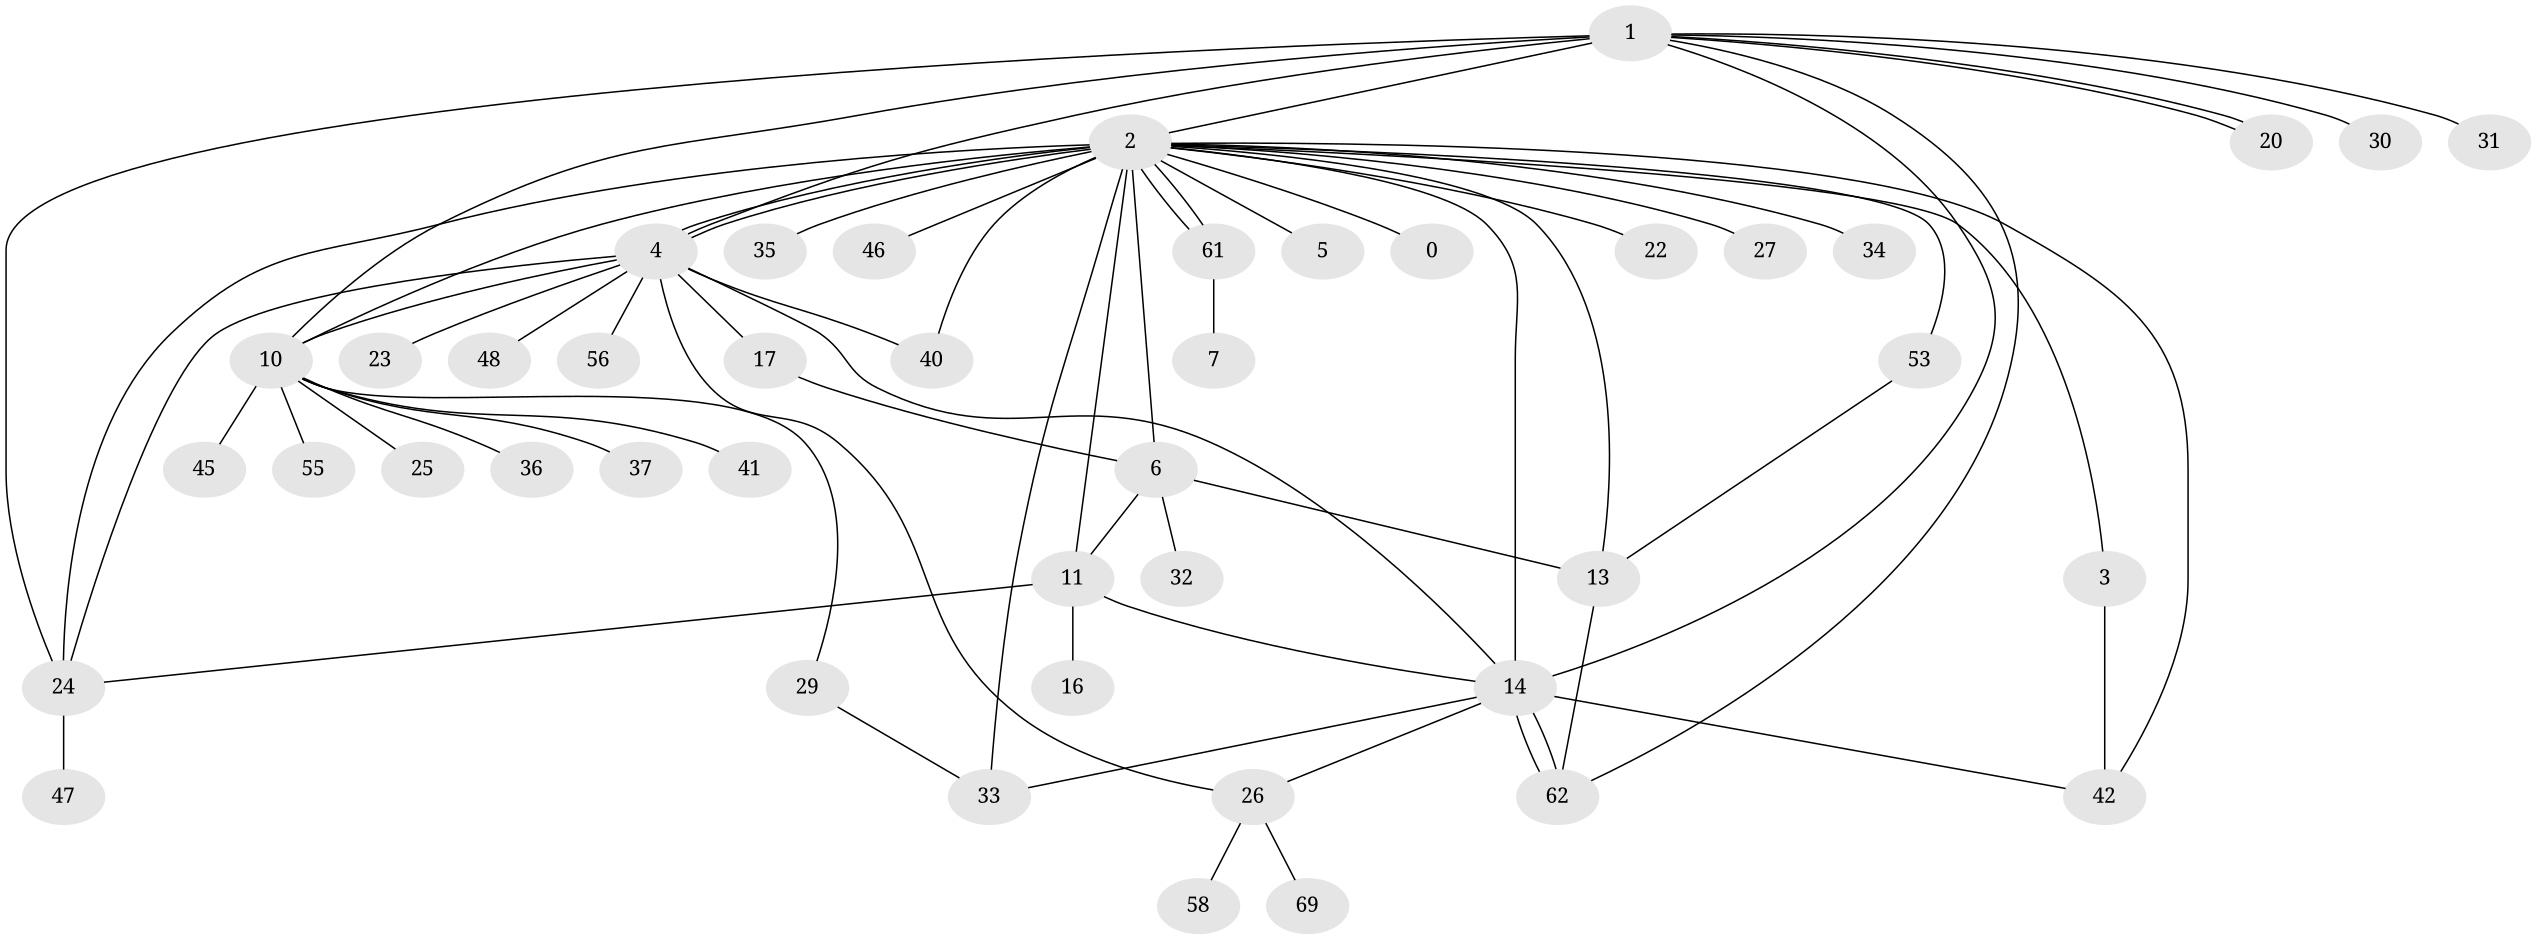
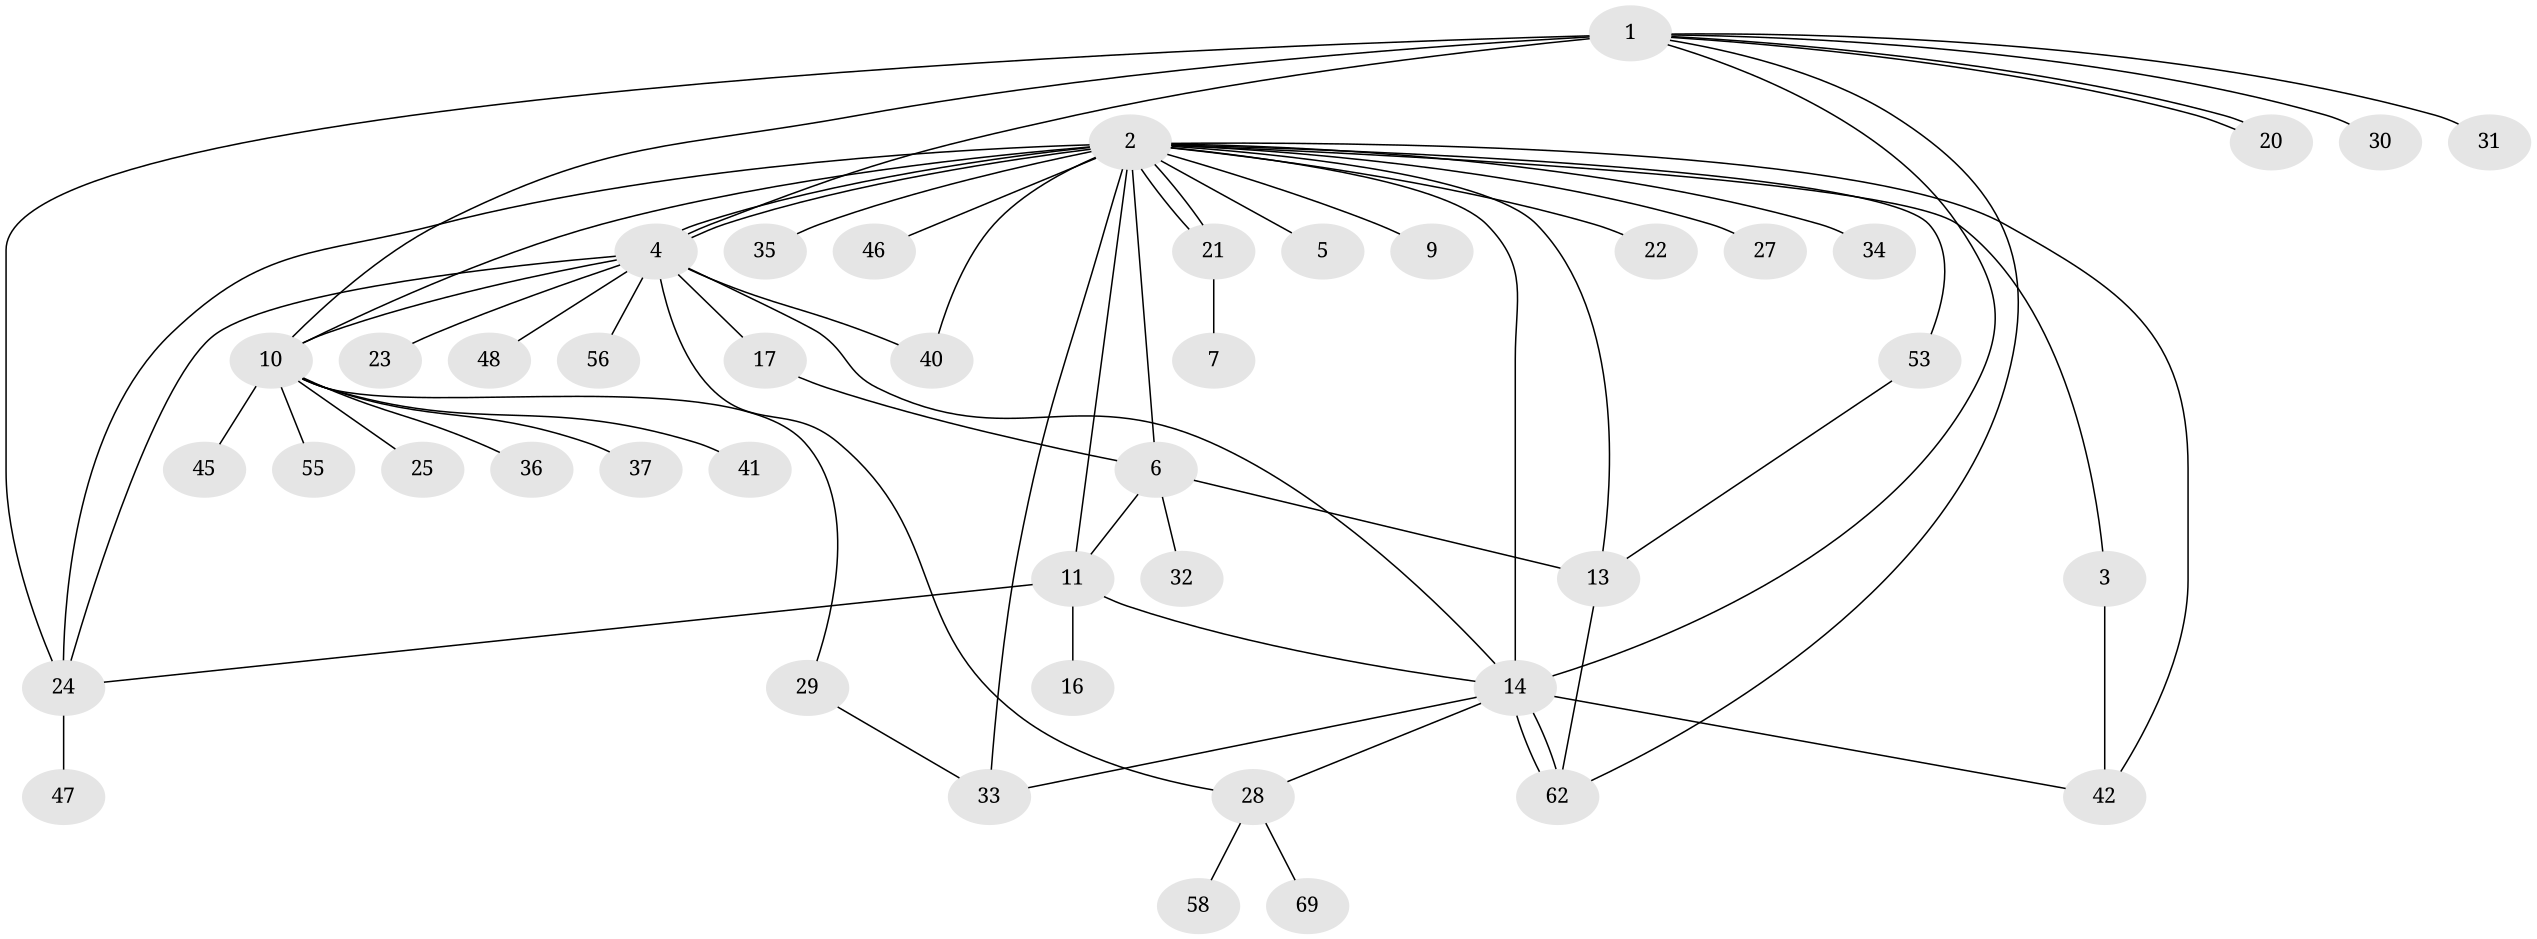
edge "1" -- "2": removed
node "61": label "61" -> "21"
node "0": label "0" -> "9"
node "26": label "26" -> "28"
